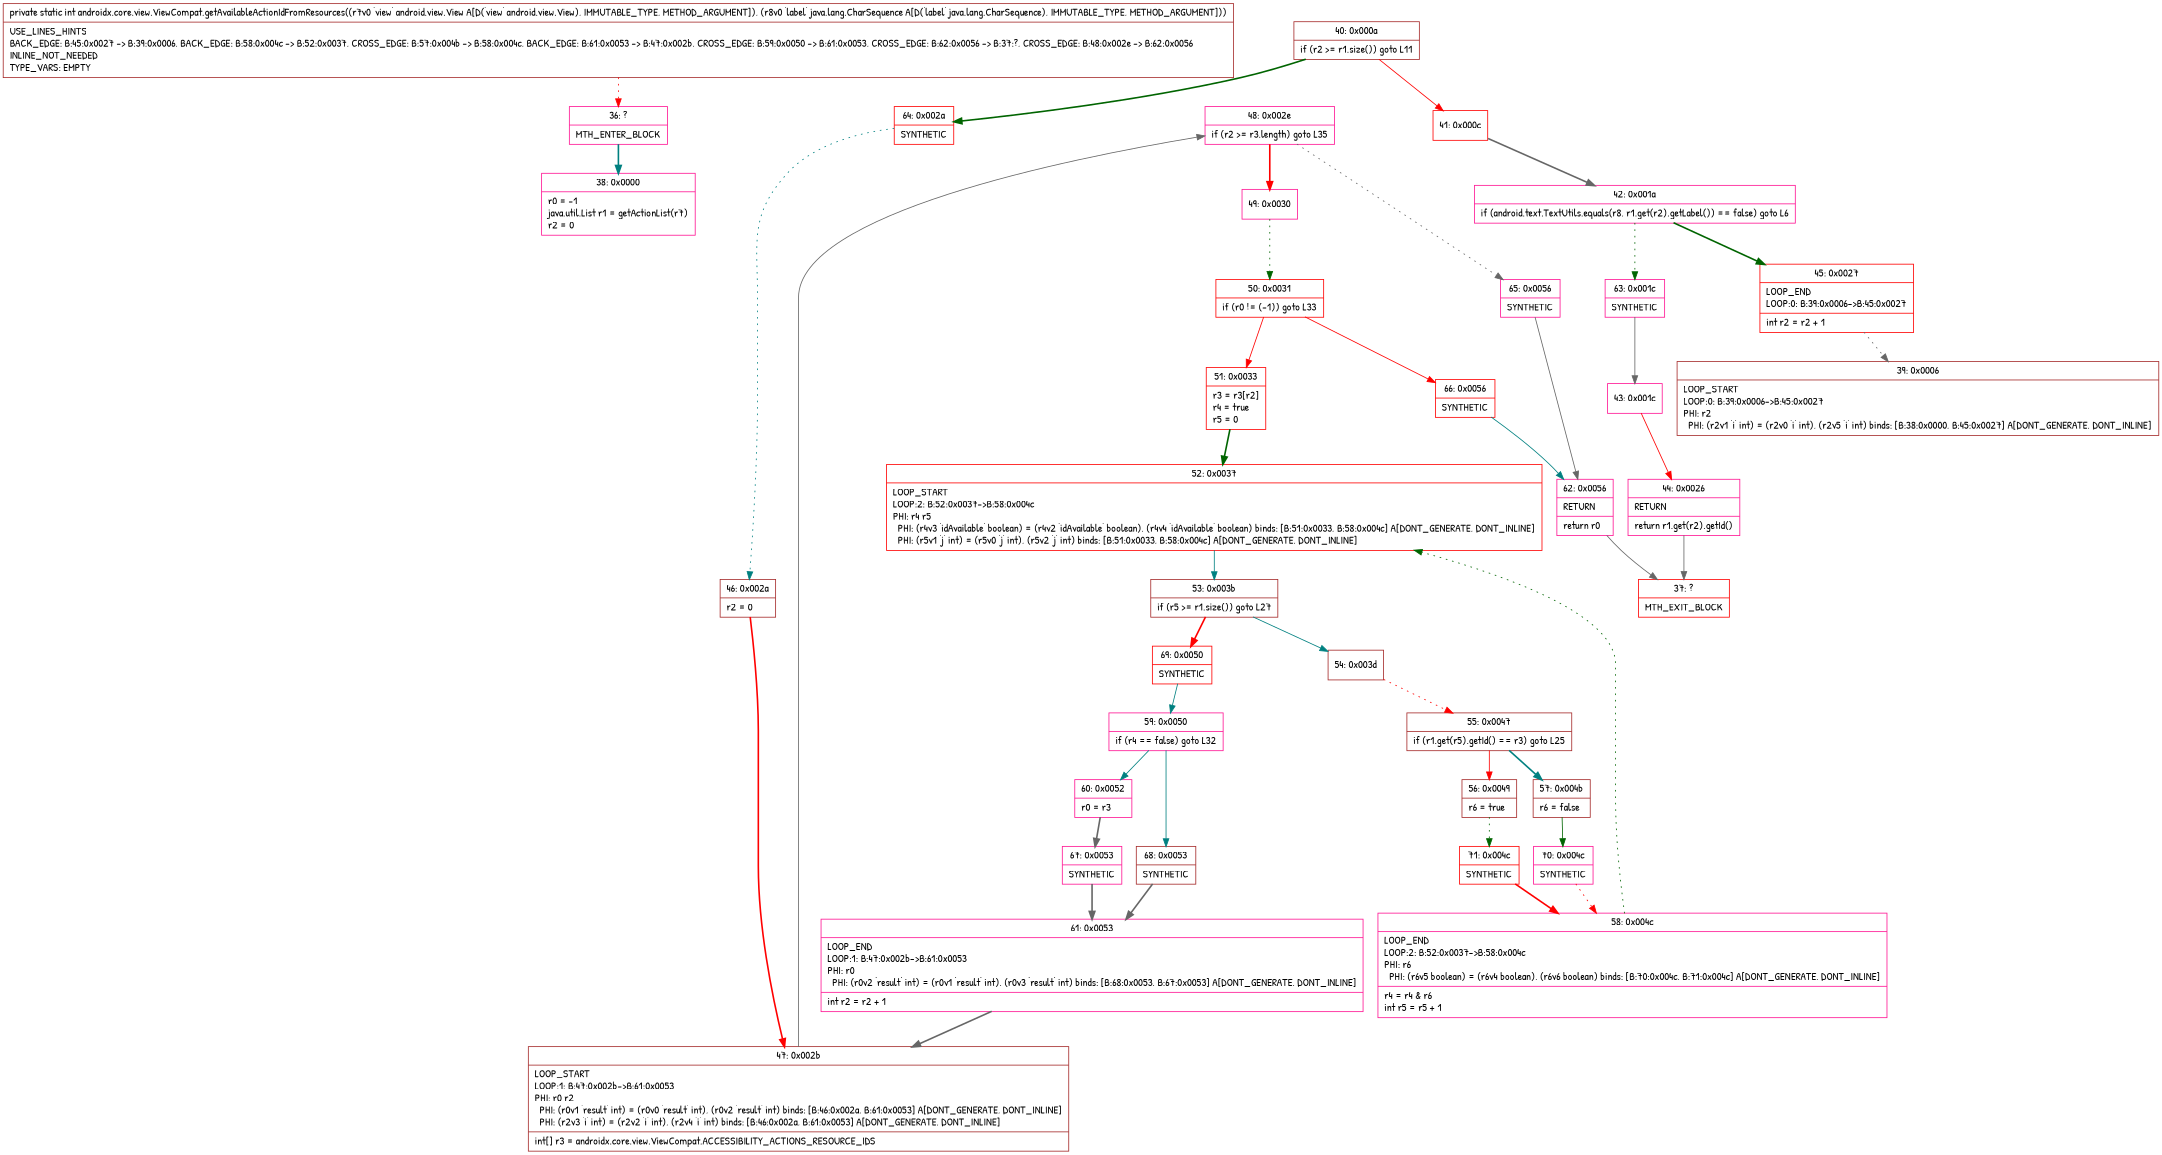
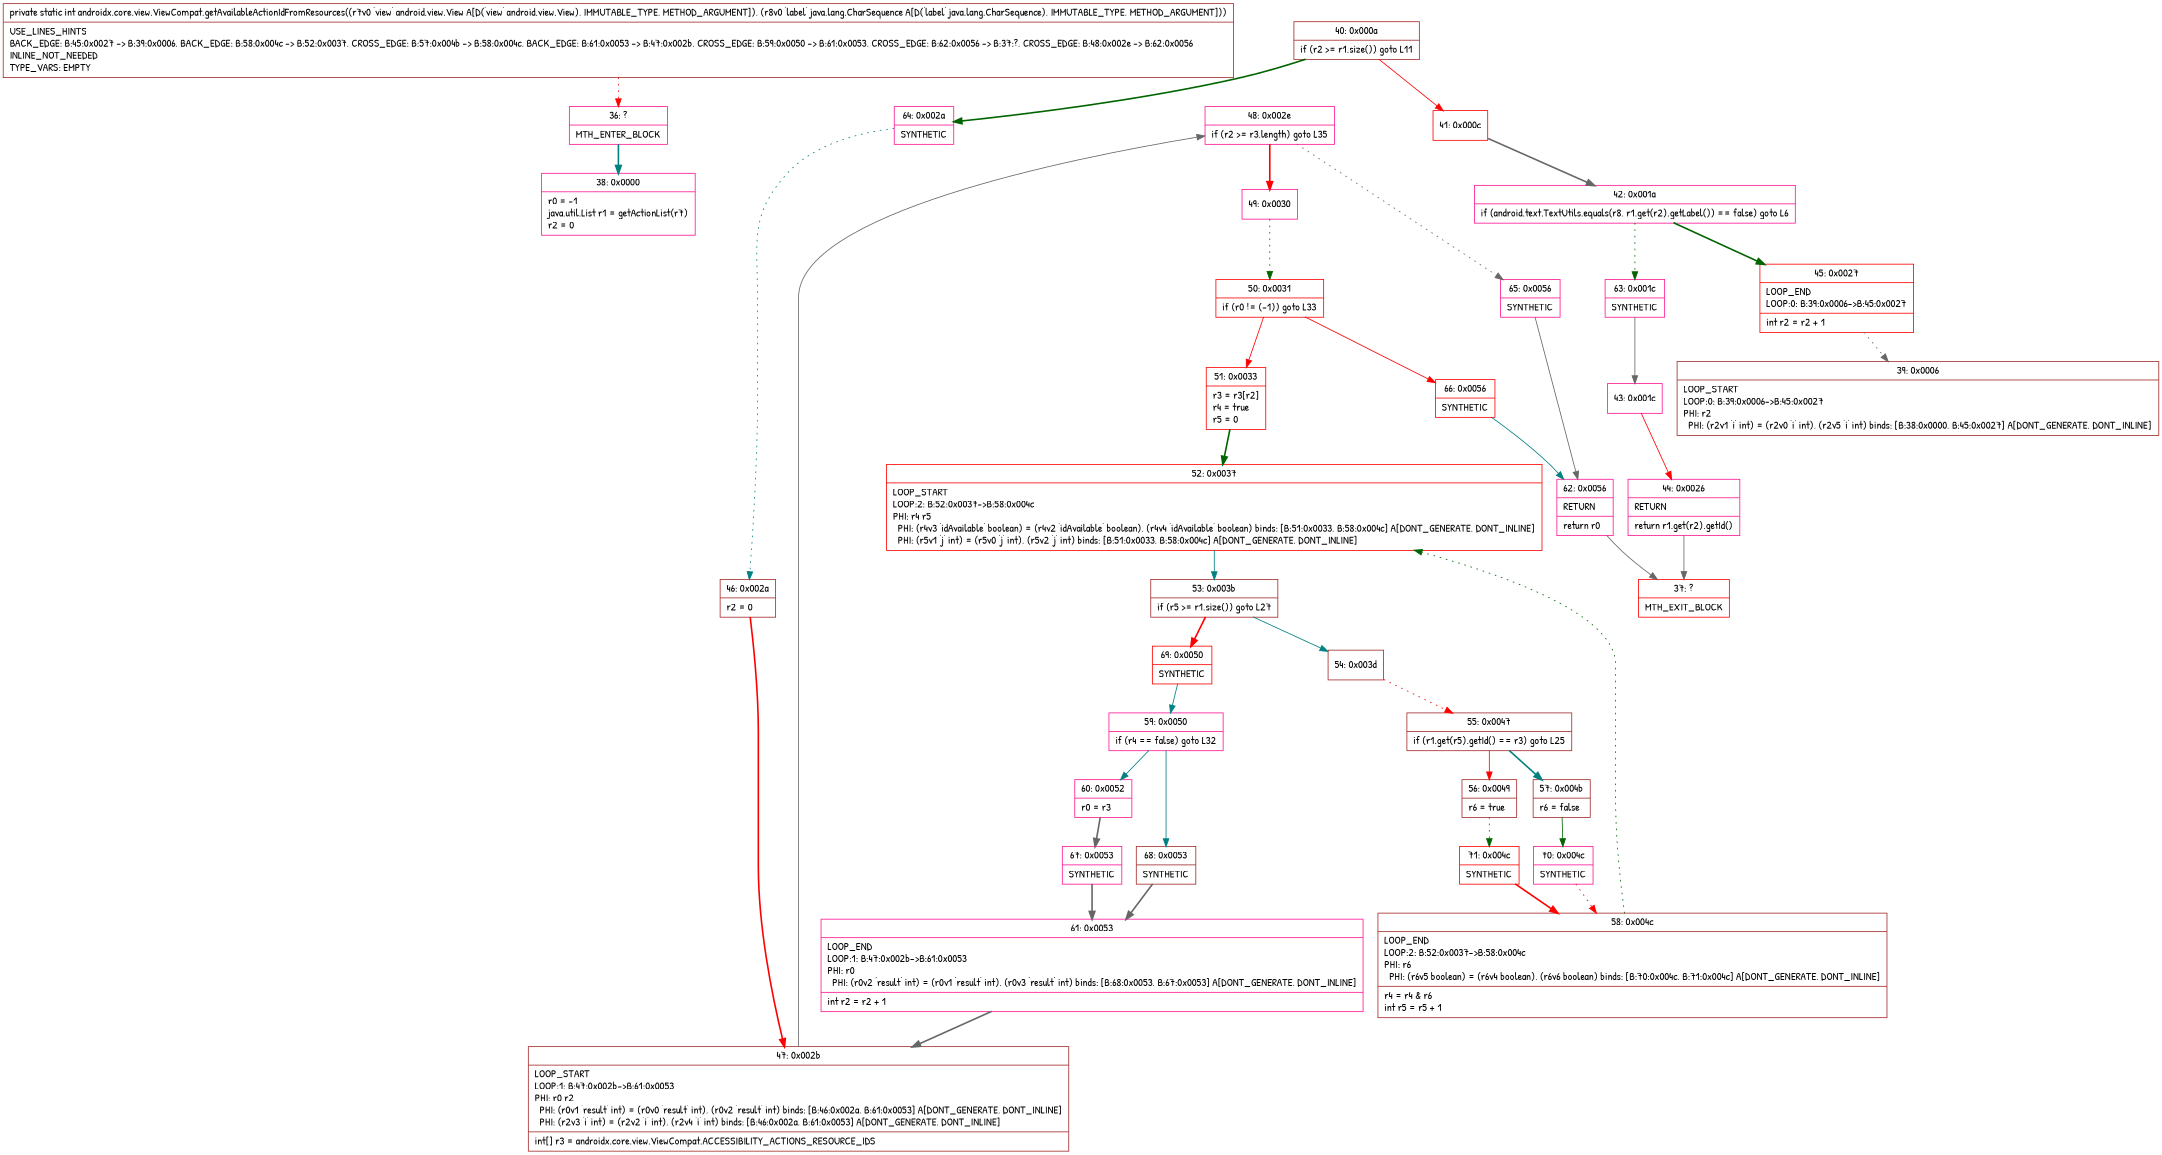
node "64: 0x002a": color red -> deeppink
node "58: 0x004c": color deeppink -> brown
